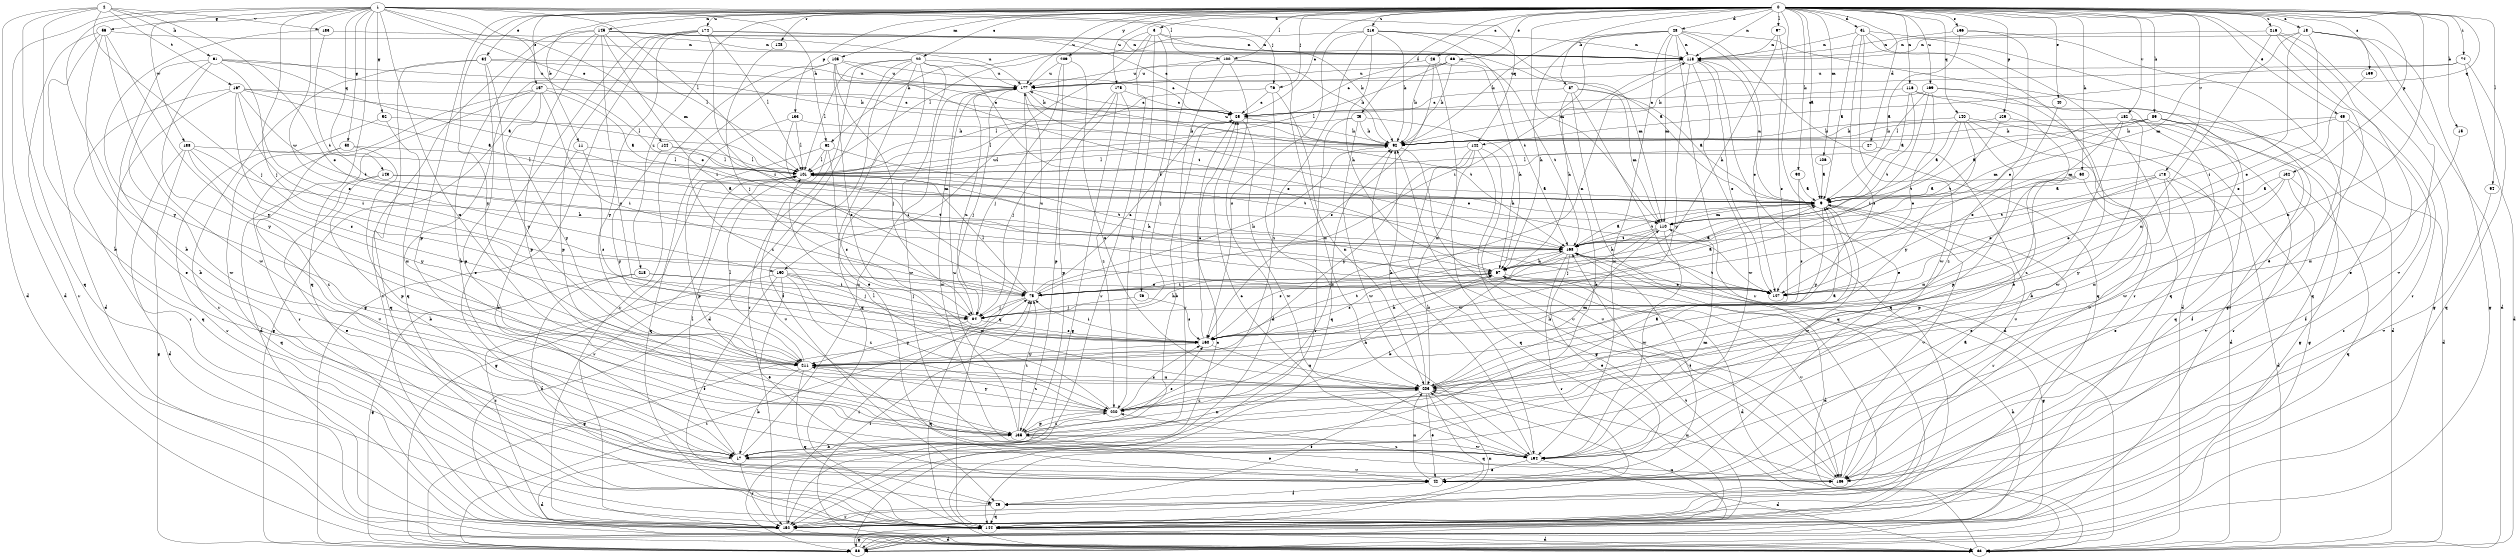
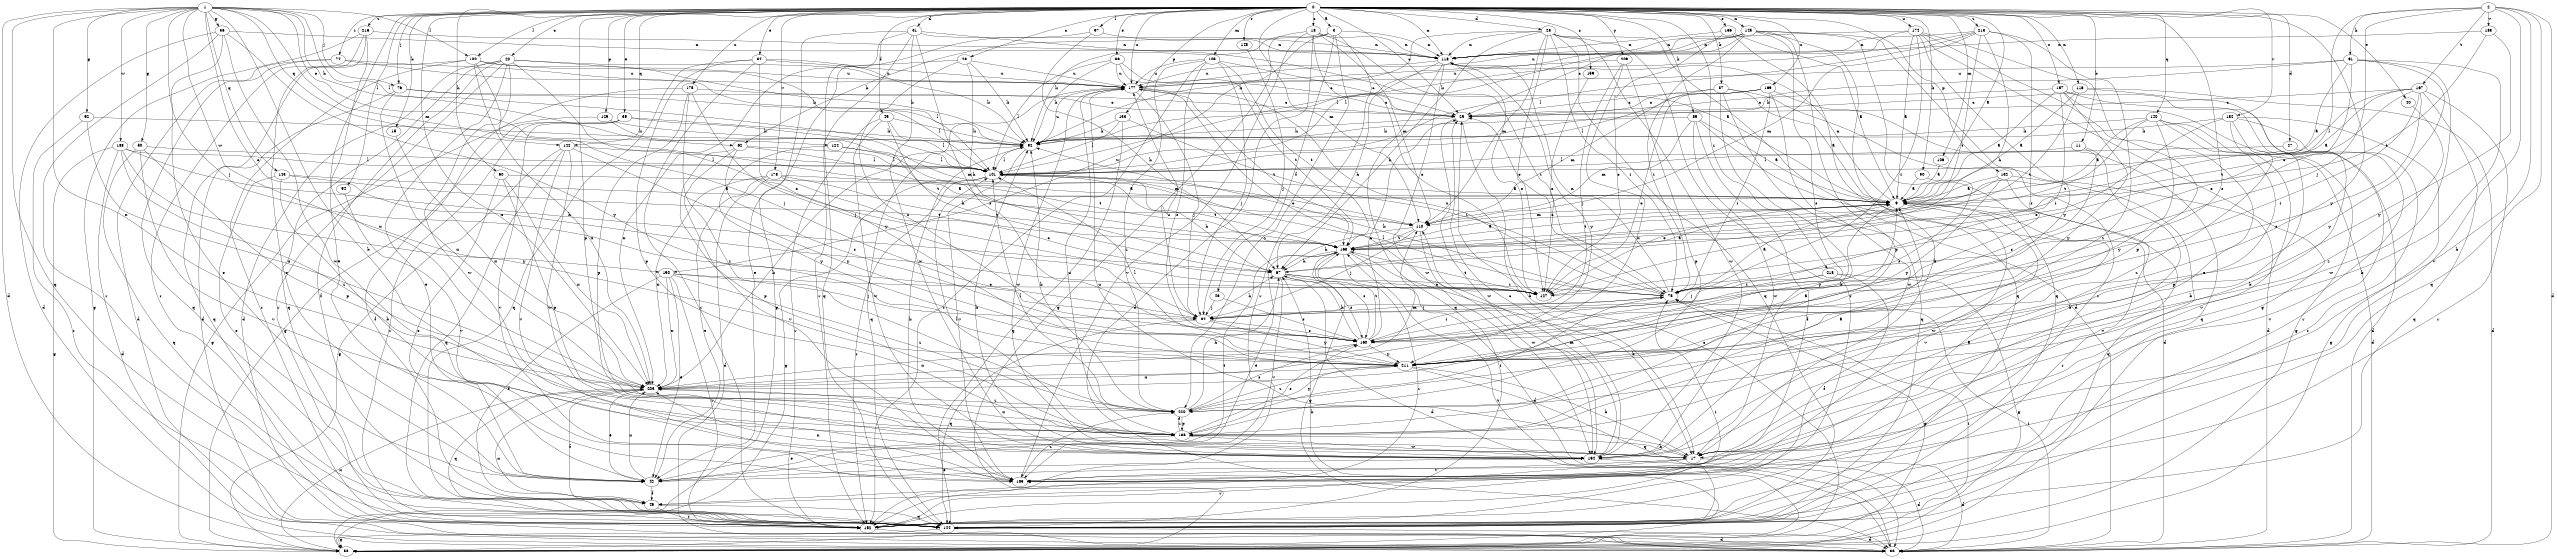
edge "2" -> "185": added, label "v"
